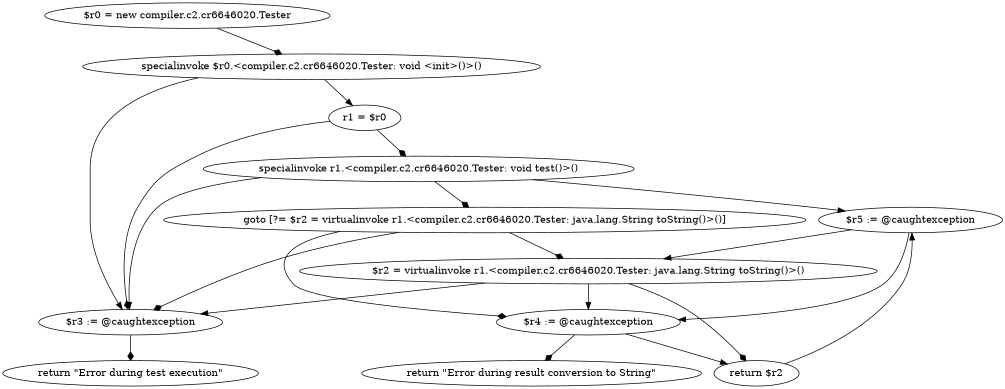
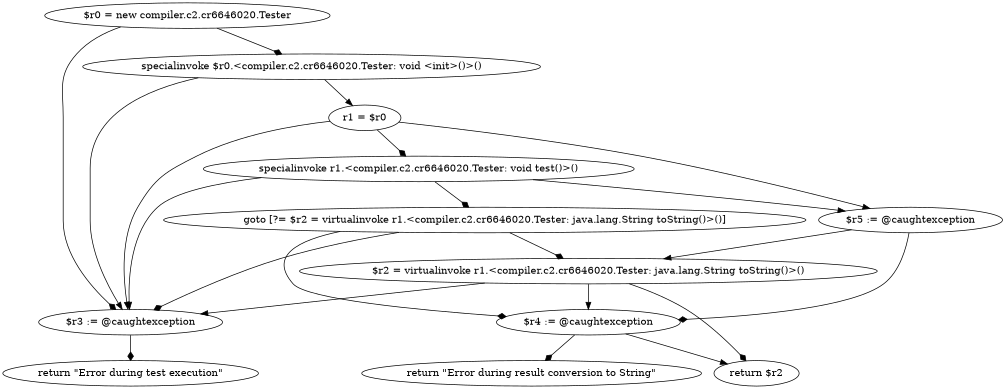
edge "$r0 = new compiler.c2.cr6646020.Tester" -> "$r3 := @caughtexception": added
edge "r1 = $r0" -> "$r3 := @caughtexception": arrowhead diamond -> normal
edge "$r5 := @caughtexception" -> "$r4 := @caughtexception": arrowhead normal -> diamond
edge "return $r2" -> "$r5 := @caughtexception": now "r1 = $r0" -> "$r5 := @caughtexception"
